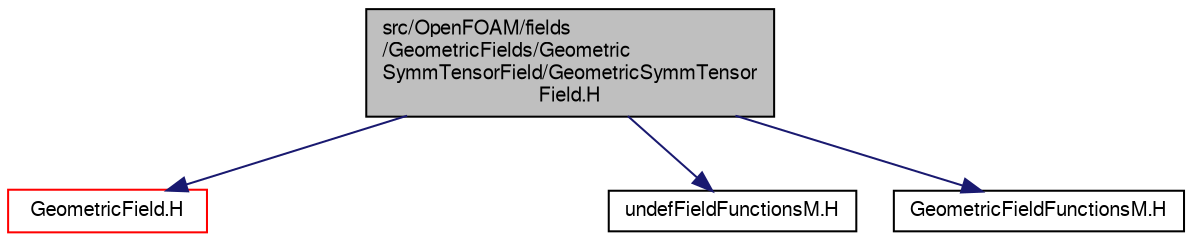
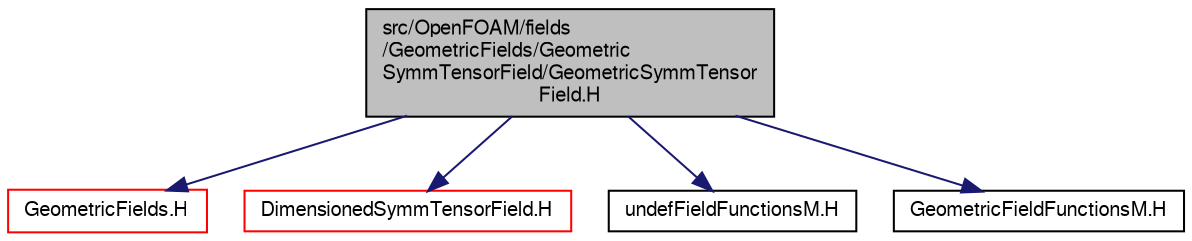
node "GeometricField.H": label "GeometricField.H" -> "GeometricFields.H"
node "DimensionedSymmTensorField.H": added
